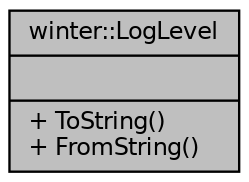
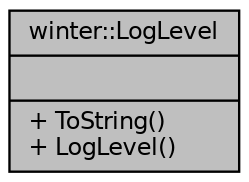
node "winter::LogLevel": text "+ FromString()" -> "+ LogLevel()"
